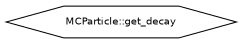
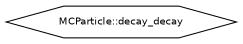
node "MCParticle::get_decay": label "MCParticle::get_decay" -> "MCParticle::decay_decay"
